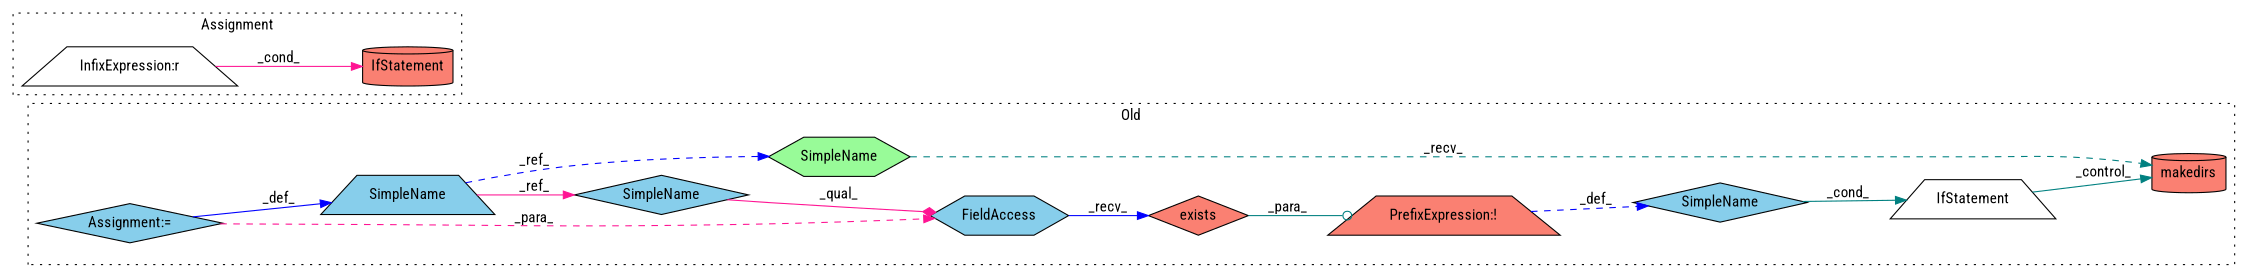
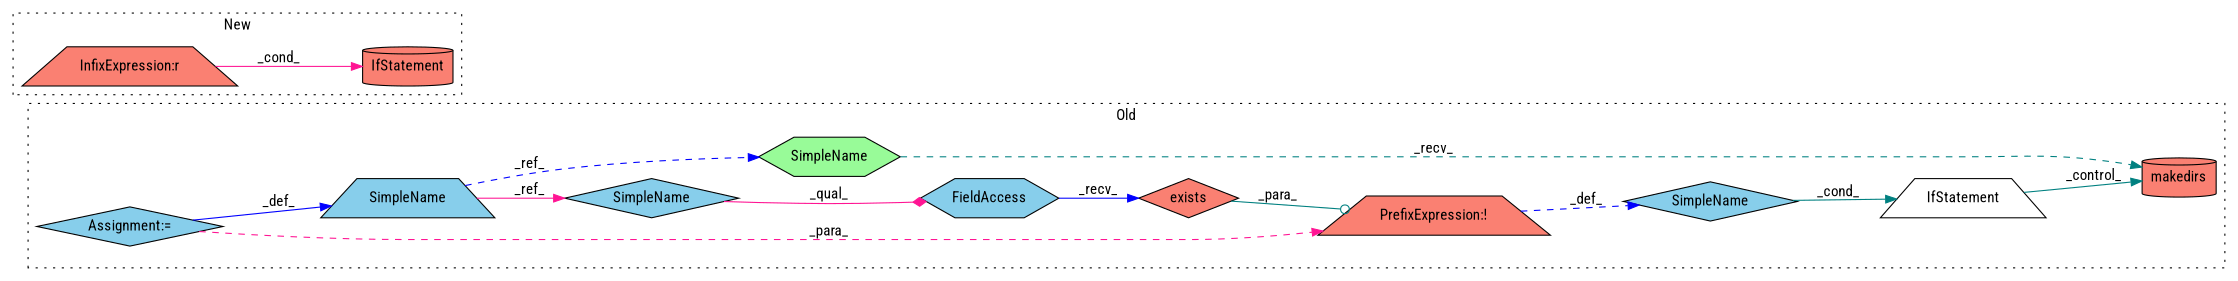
cluster "Assignment": label "Assignment" -> "New"
node "InfixExpression:r": fillcolor white -> salmon
edge "Assignment:=" -> "FieldAccess": now "Assignment:=" -> "PrefixExpression:!"
